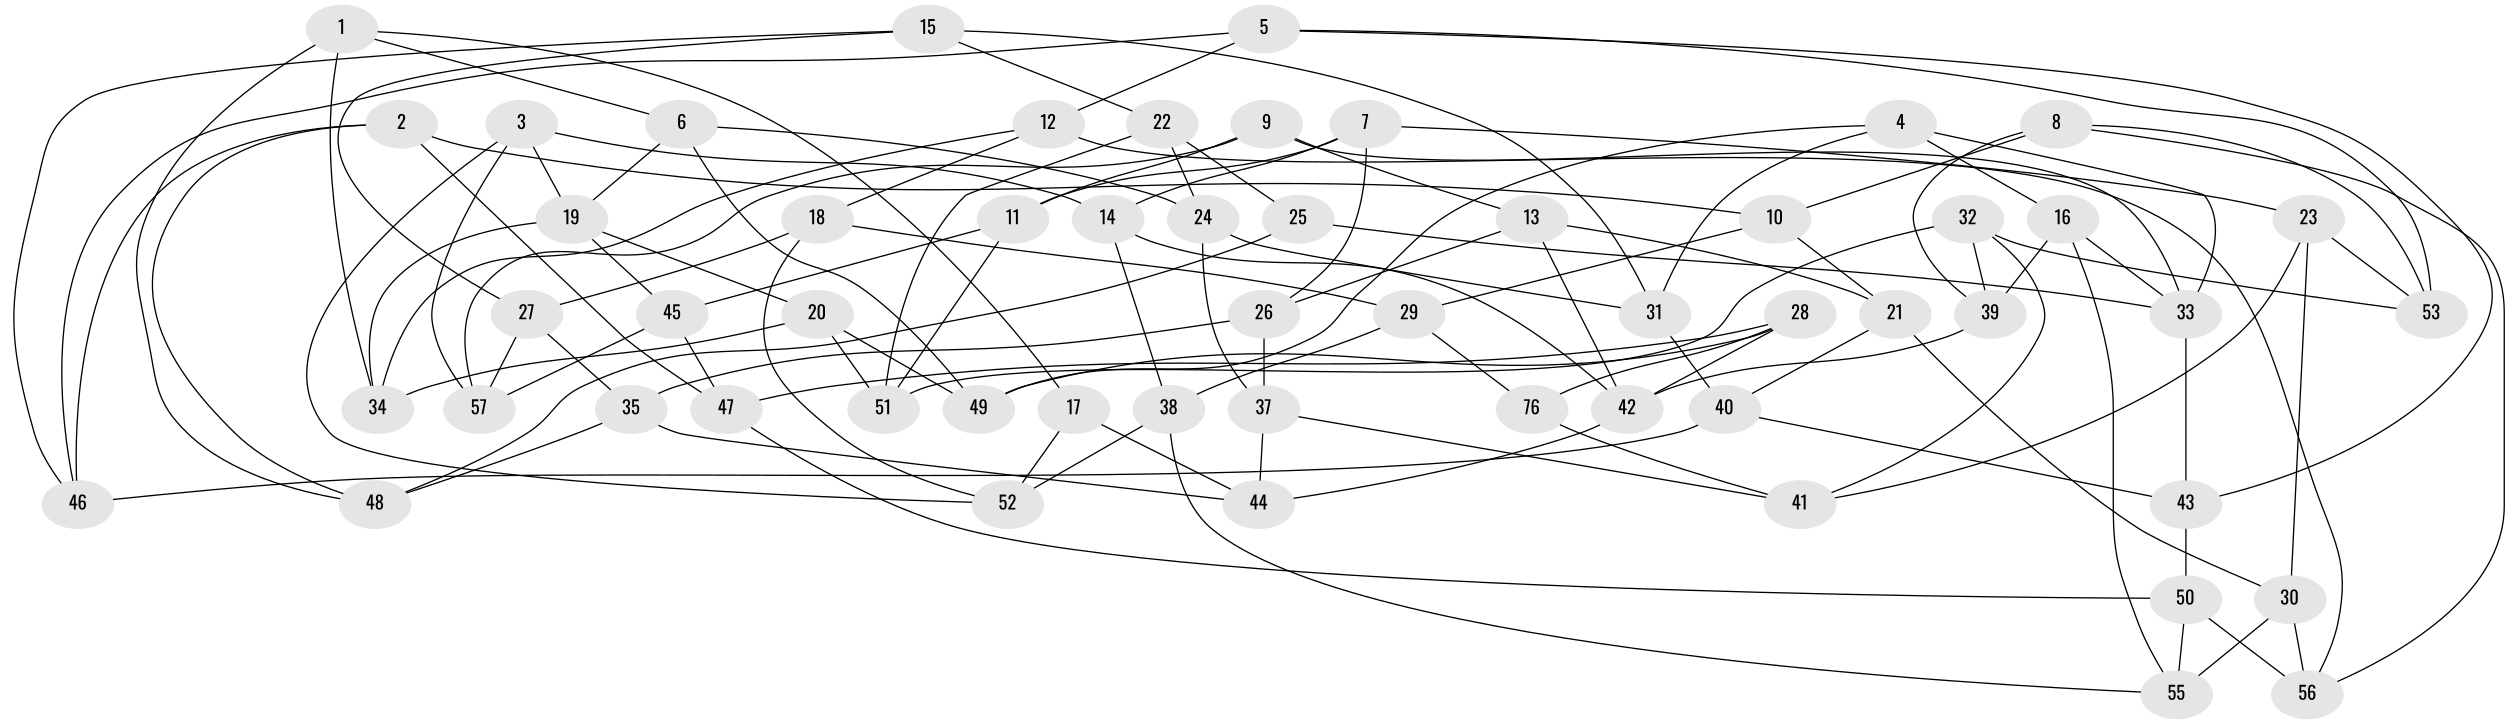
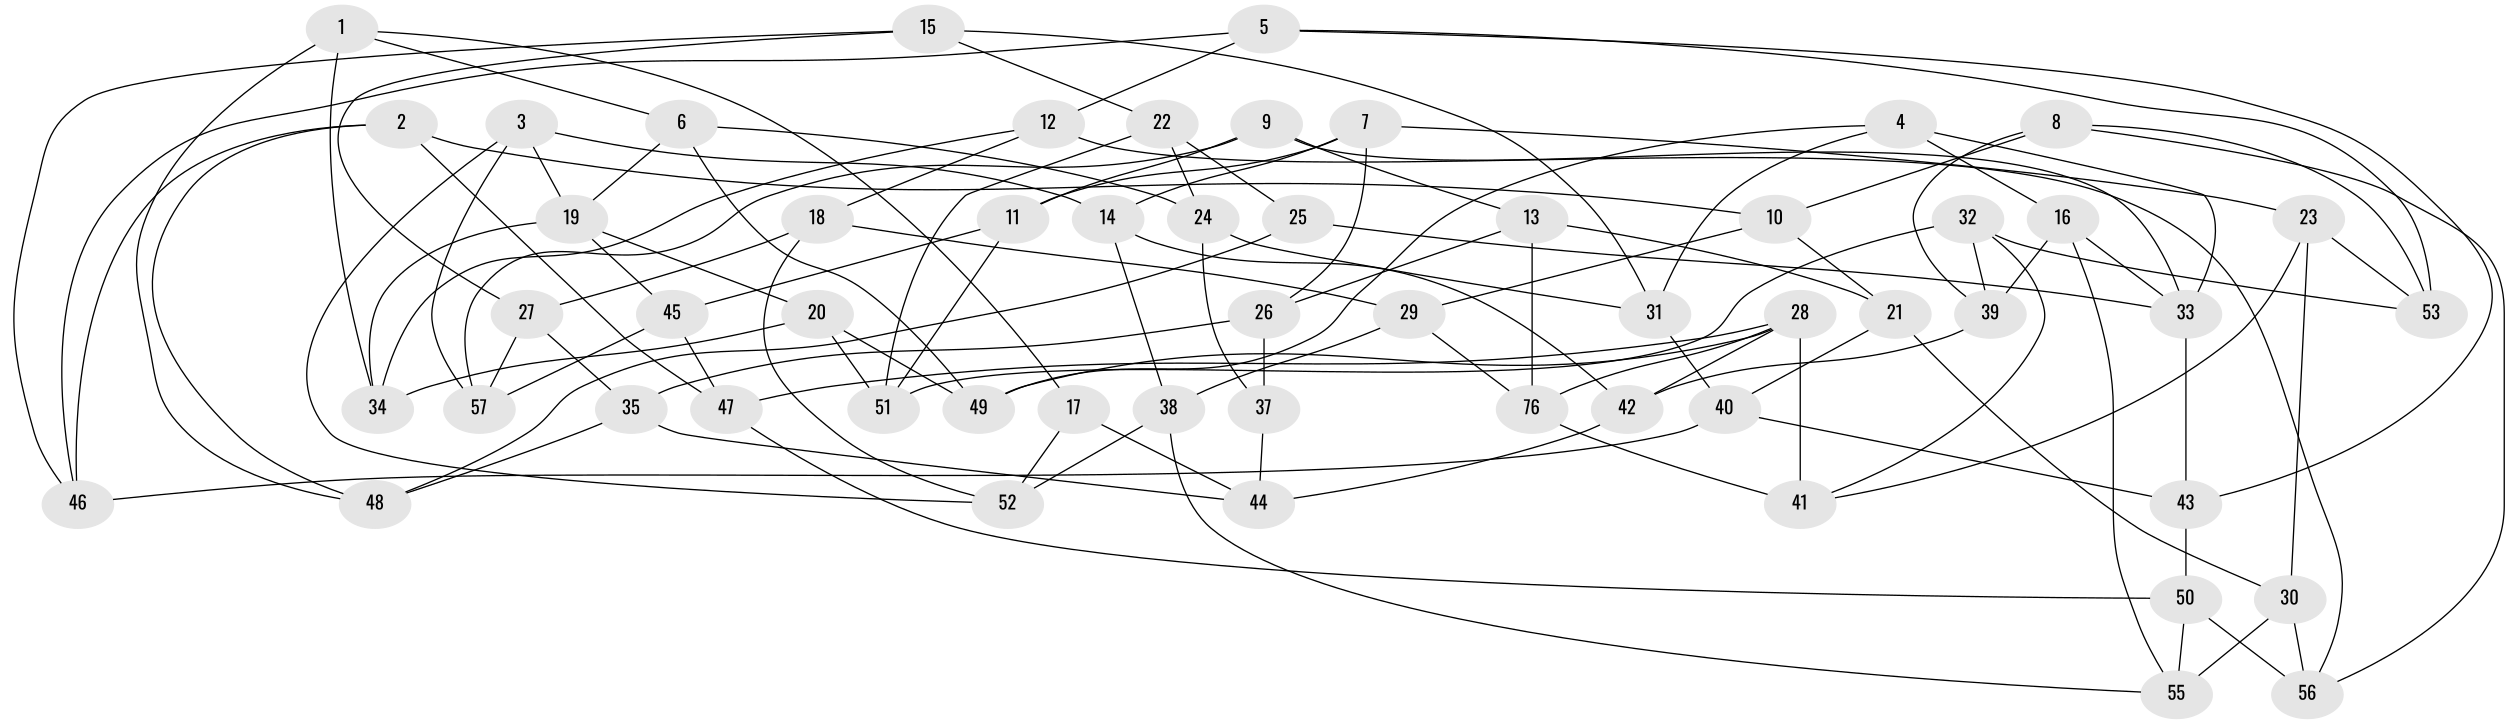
edge "13" -- "42": now "13" -- "76"
edge "37" -- "41": now "28" -- "41"
